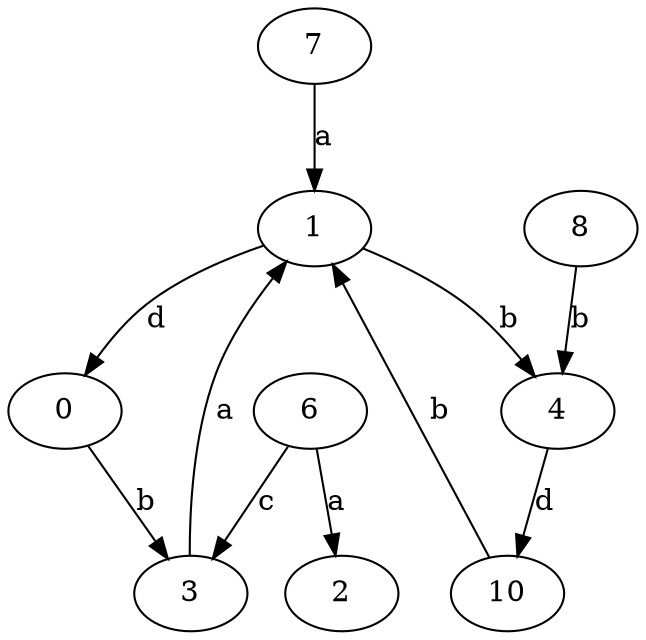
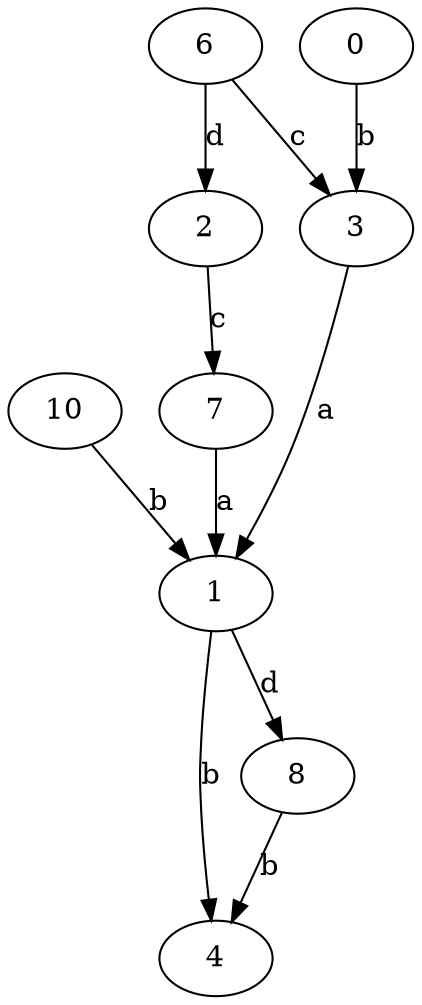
edge "1" -> "0": now "1" -> "8"
edge "2" -> "7": added, label "c"
edge "4" -> "10": removed, label "d"
edge "6" -> "2": label "a" -> "d"
